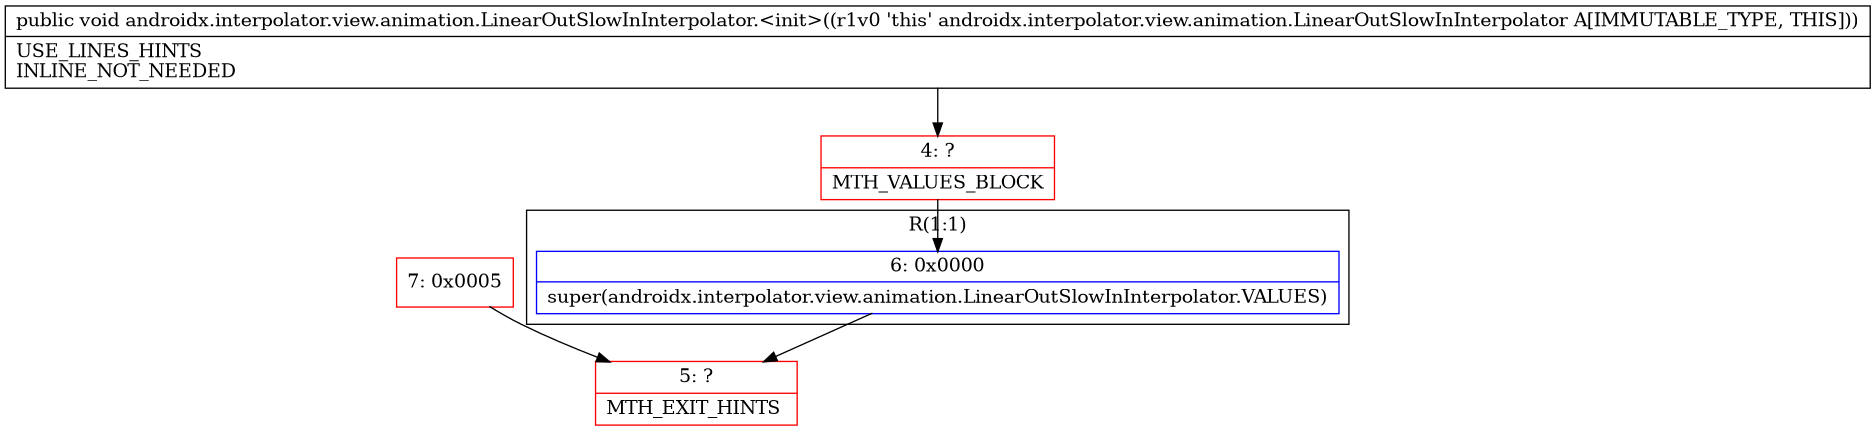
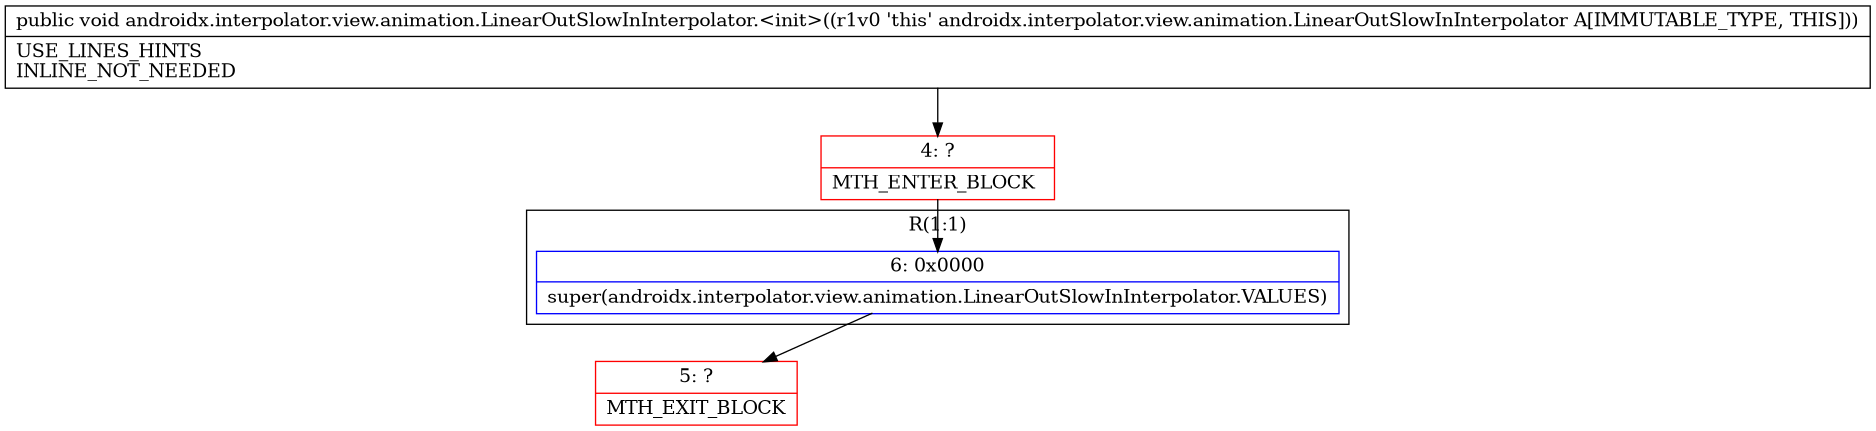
node "4: ?": text "MTH_VALUES_BLOCK" -> "MTH_ENTER_BLOCK"
node "7: 0x0005": removed
node "5: ?": text "MTH_EXIT_HINTS" -> "MTH_EXIT_BLOCK"
